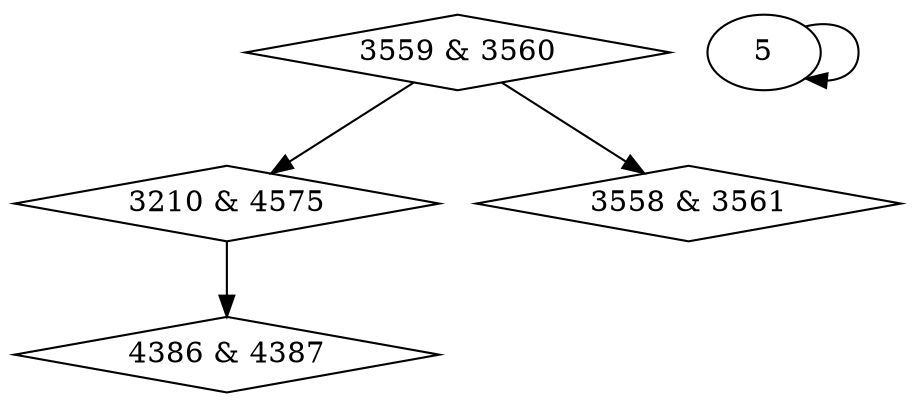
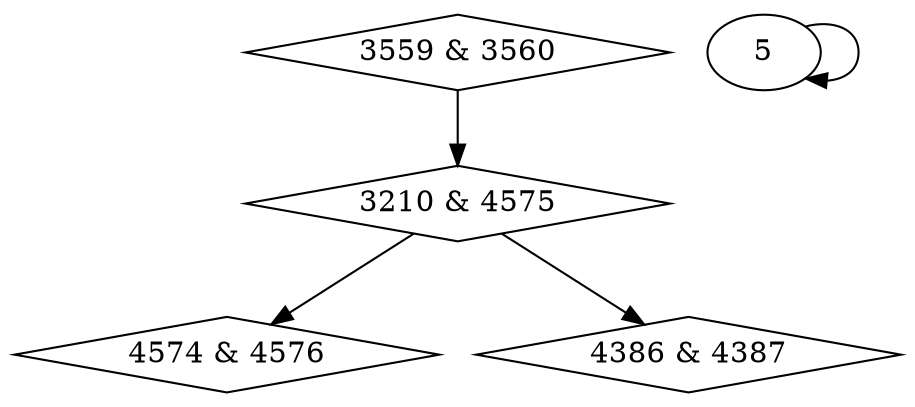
node "3558 & 3561": removed
node "4574 & 4576": added
